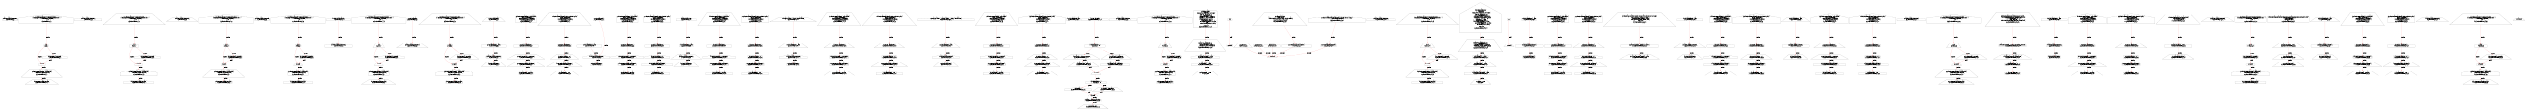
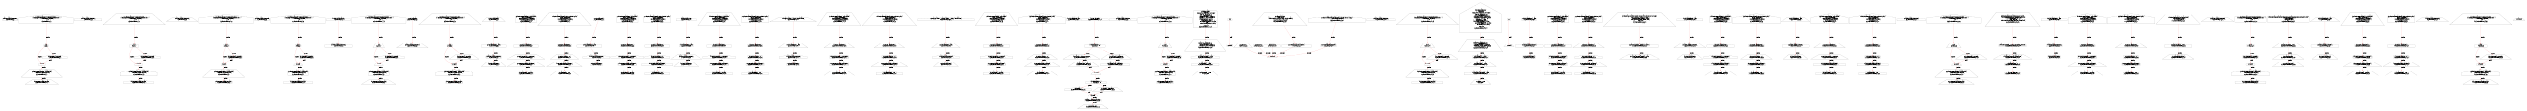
edge "77_ string public symbol; 476-new_variable-78-78" -> "79_ address payable owner_TOD20; 487-new_variable-80-80": now "77_ string public symbol; 476-new_variable-78-78" -> "78_ bool claimed_TOD20 = false; 481-new_variable-79-79"
